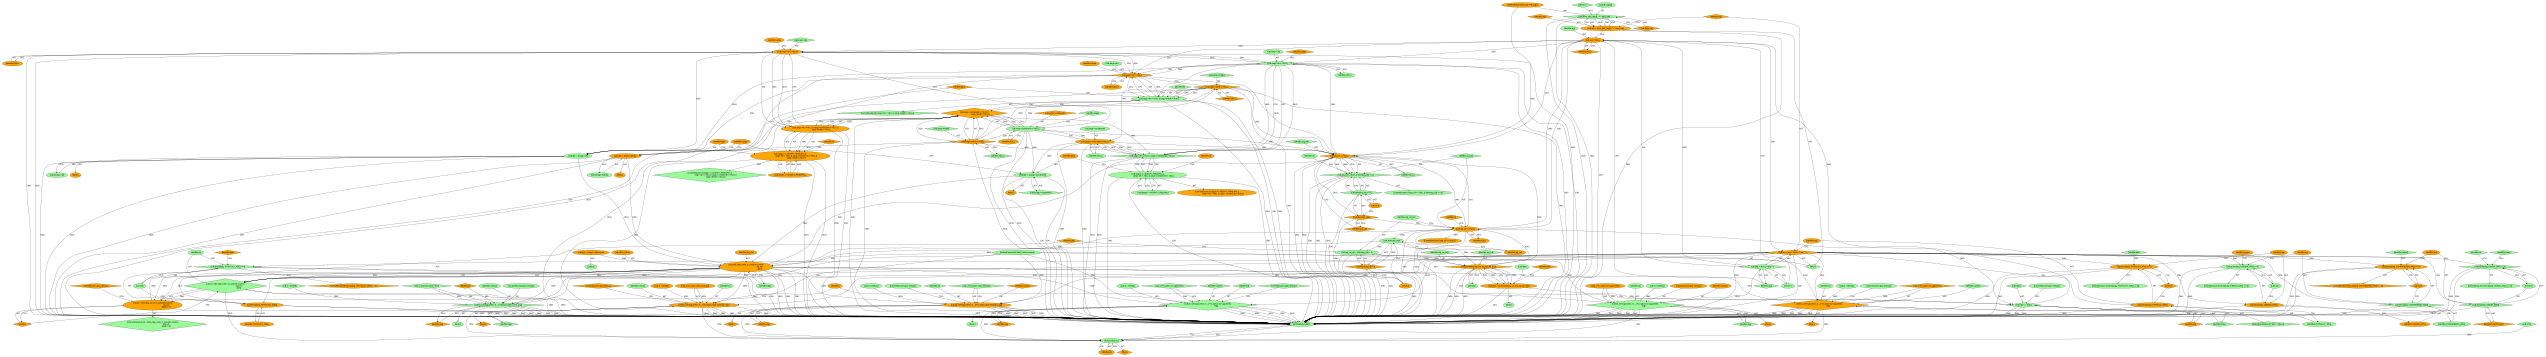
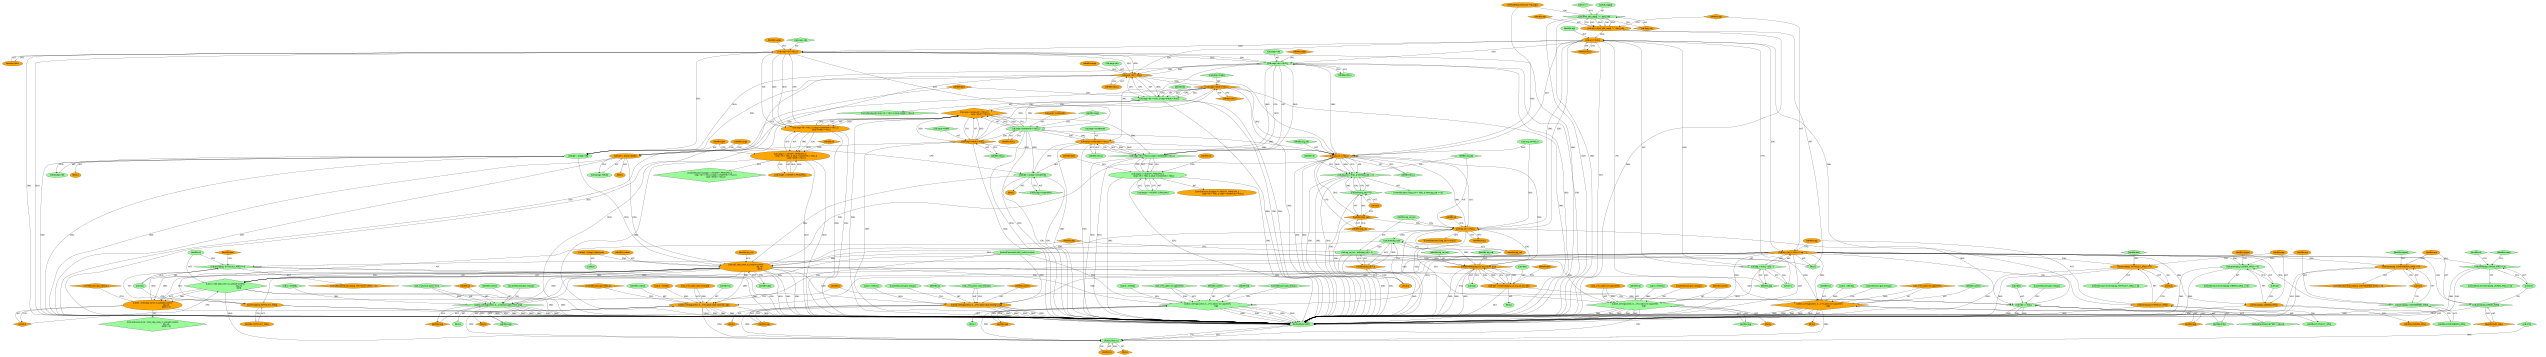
node "(Call,*arg_val=NULL)": added
edge "(Call,strcmp(arg, LINKDN_ARG))" -> "(Call,strcmp(arg, LINKDN_ARG) == 0)": removed, label "AST:"
node "(Identifier,LINKDN_ARG)": label "(Identifier,LINKDN_ARG)" -> "(Identifier,ARG_ARG)"
